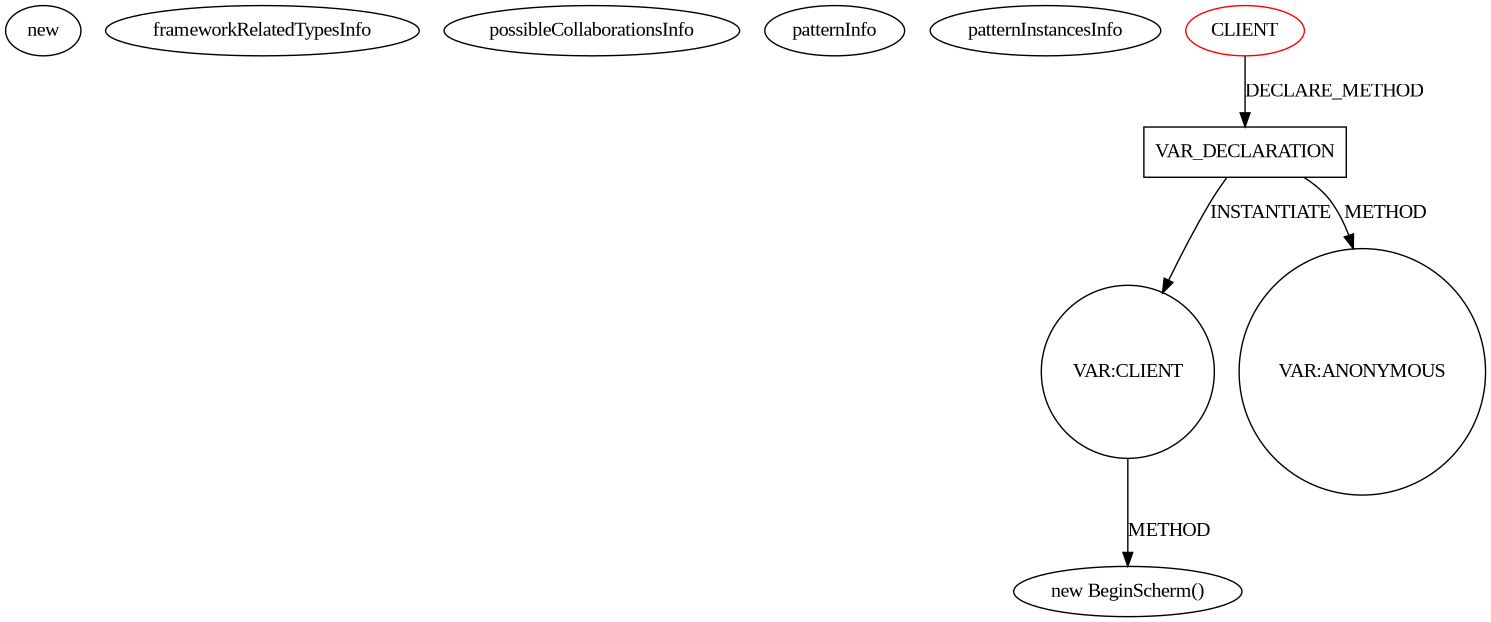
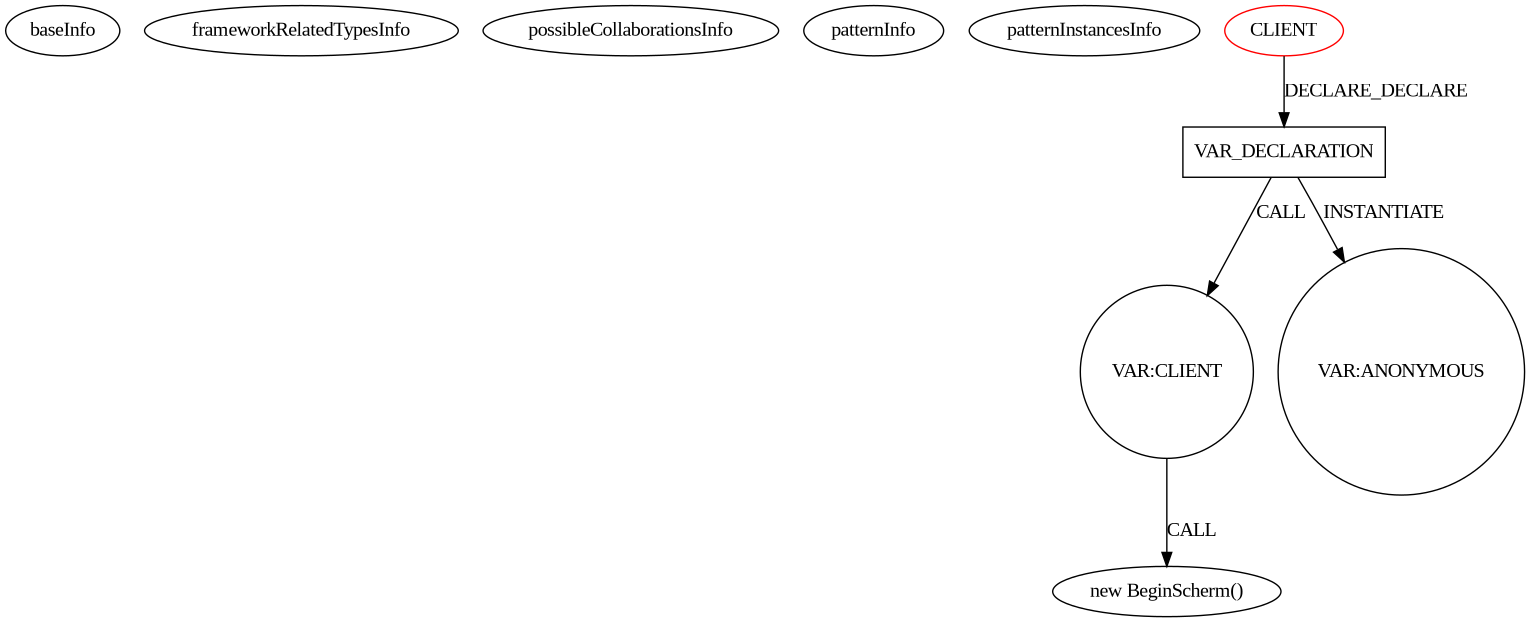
node "new": label "new" -> "baseInfo"
edge "CLIENT" -> "VAR_DECLARATION": label "DECLARE_METHOD" -> "DECLARE_DECLARE"
edge "VAR_DECLARATION" -> "VAR:CLIENT": label "INSTANTIATE" -> "CALL"
edge "VAR_DECLARATION" -> "VAR:ANONYMOUS": label "METHOD" -> "INSTANTIATE"
edge "VAR:CLIENT" -> "new BeginScherm()": label "METHOD" -> "CALL"
